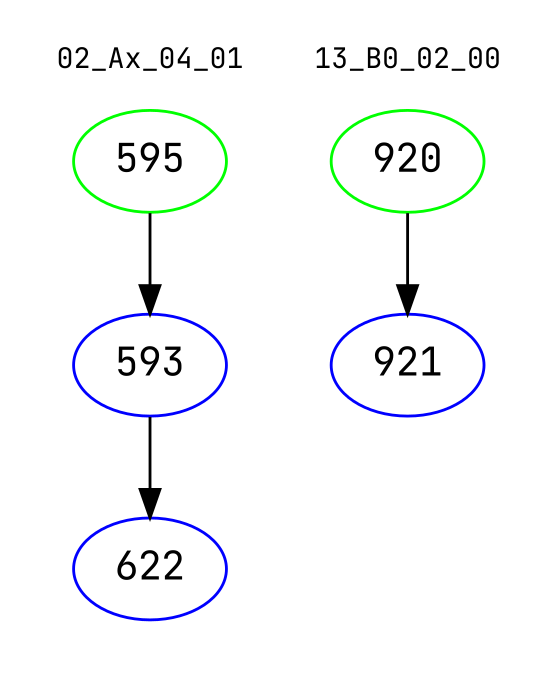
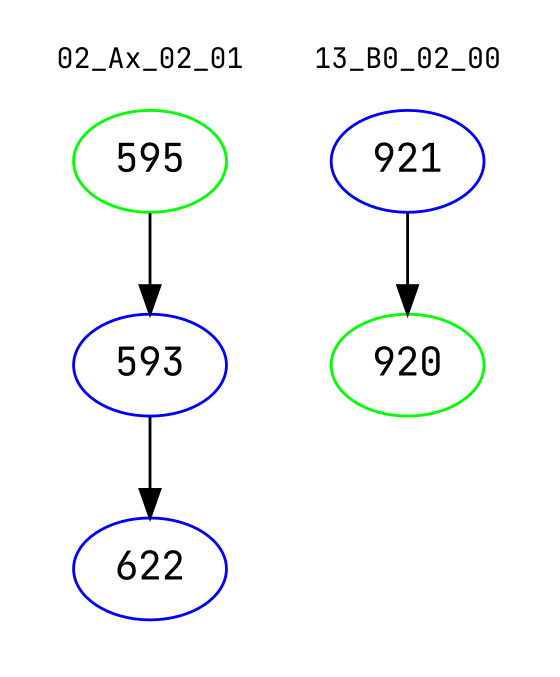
cluster "02_Ax_04_01": label "02_Ax_04_01" -> "02_Ax_02_01"
edge "920" -> "921": reversed
